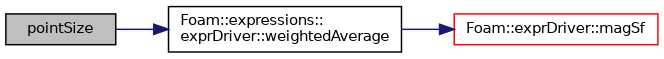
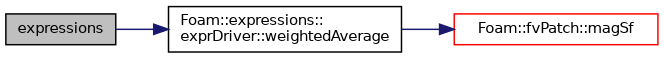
node "pointSize": label "pointSize" -> "expressions"
node "Foam::exprDriver::magSf": label "Foam::exprDriver::magSf" -> "Foam::fvPatch::magSf"
